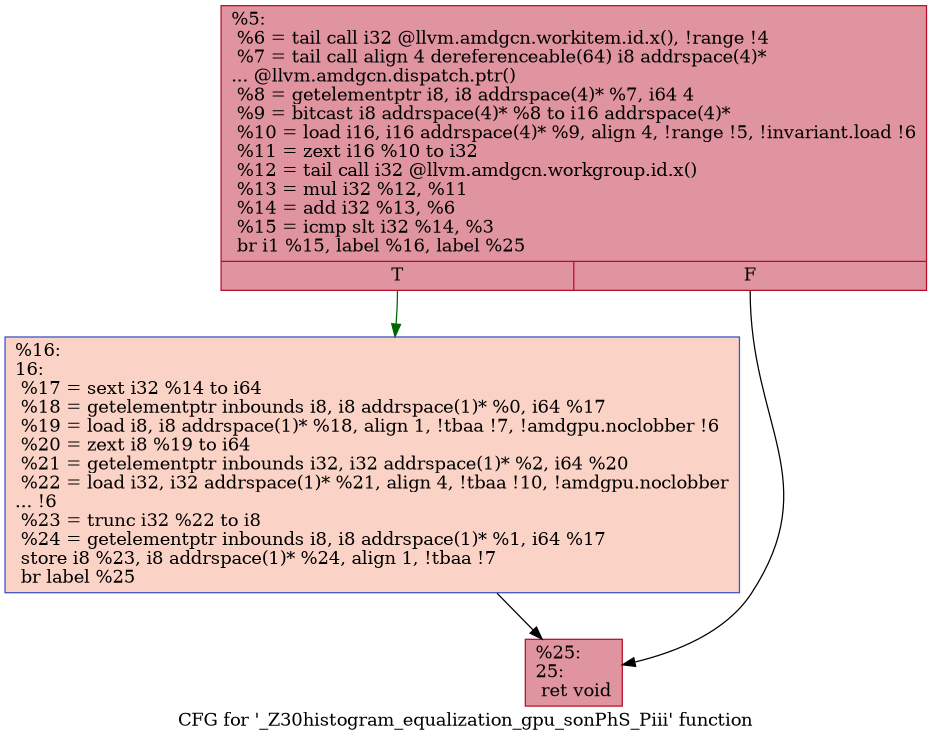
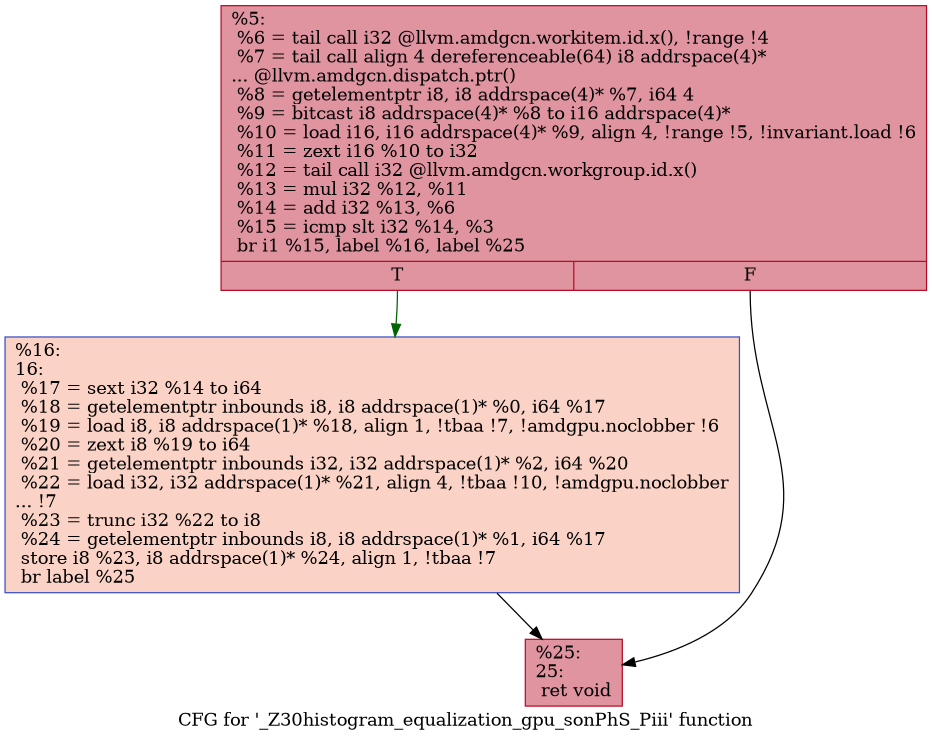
node "%16:": text "... !6" -> "... !7"
